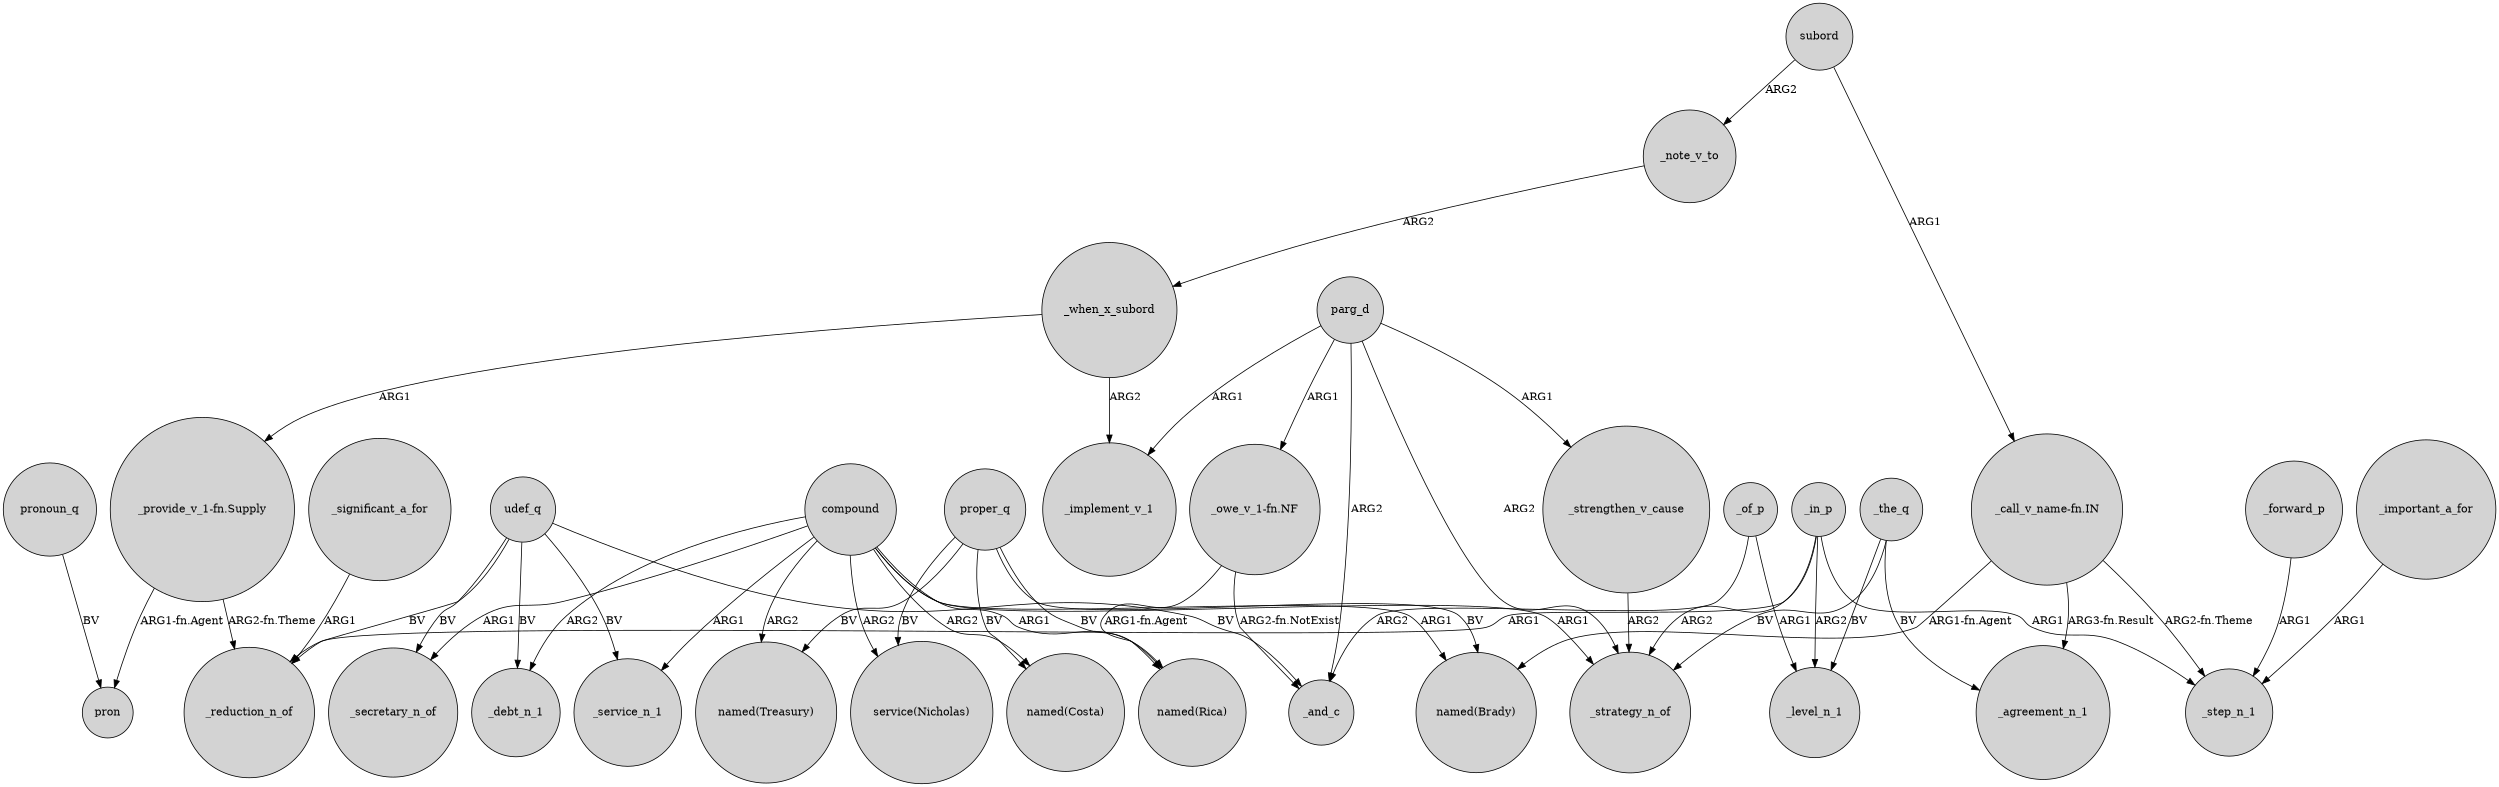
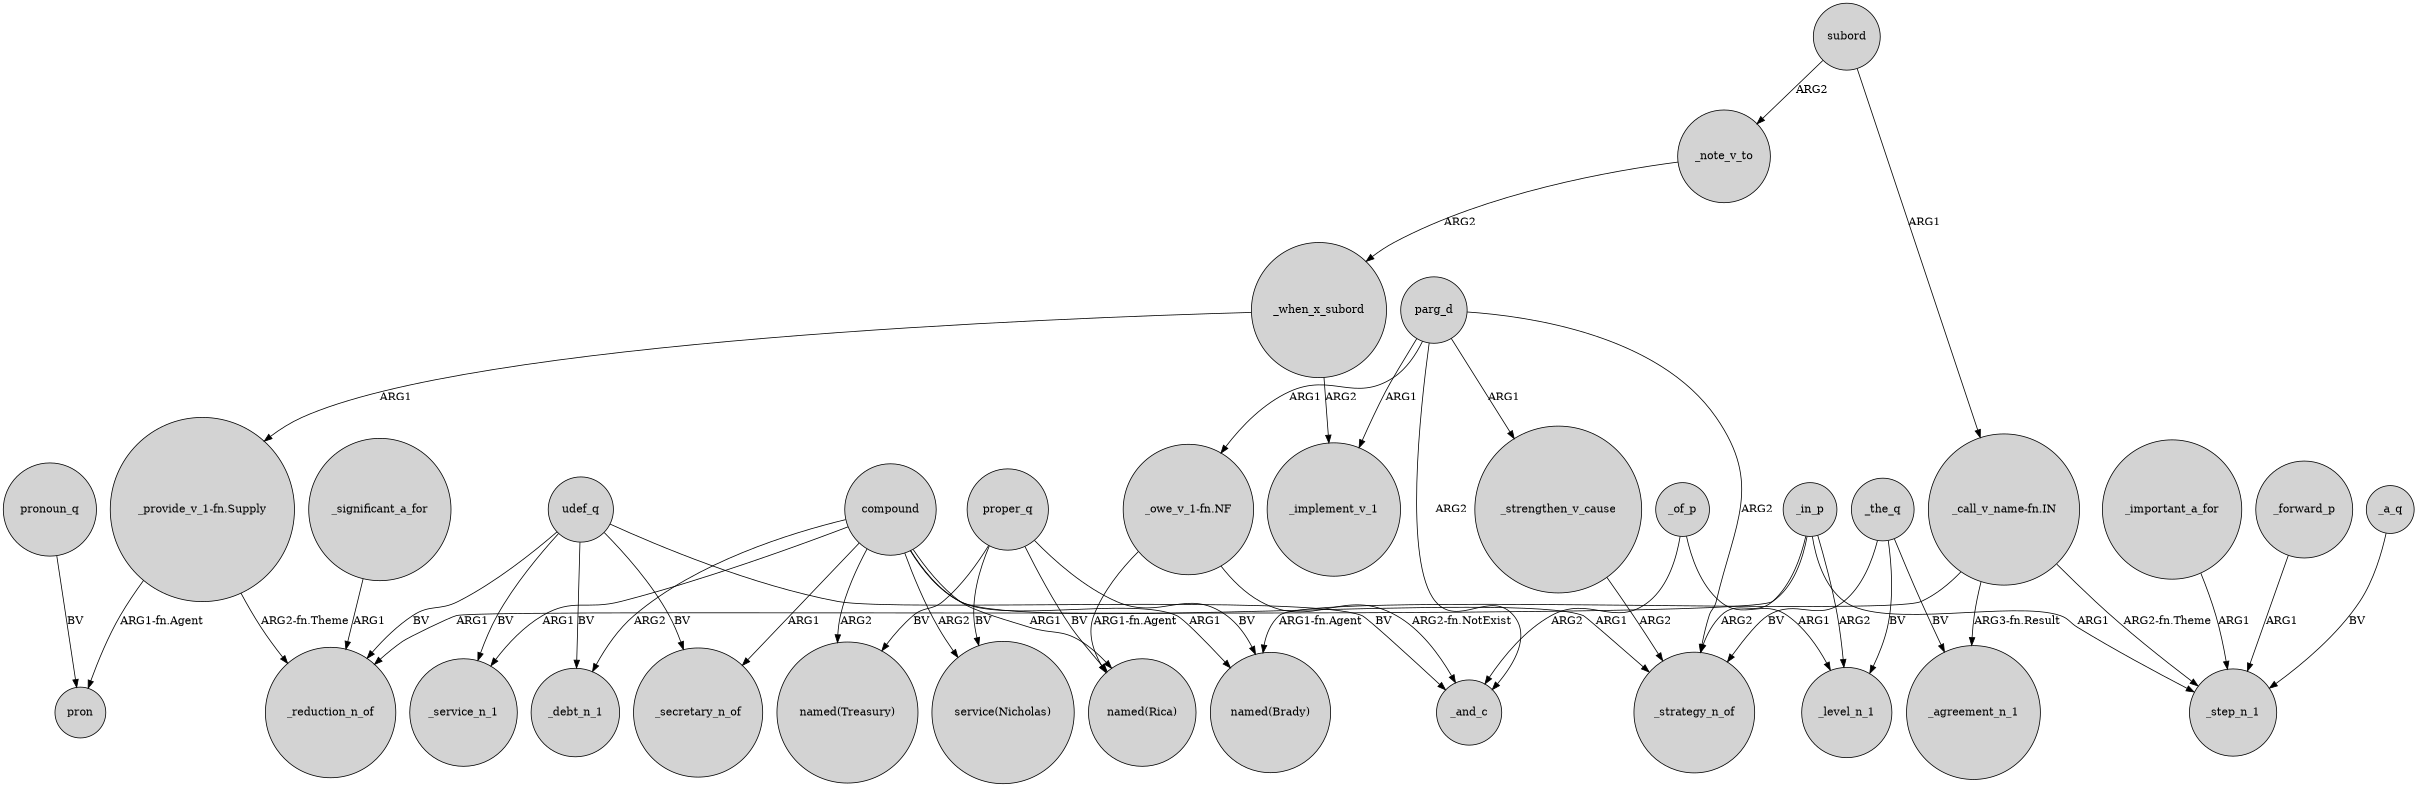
node "_a_q": added
node "named(Costa)": removed
